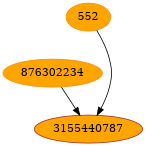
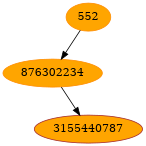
edge "552" -> "3155440787": now "552" -> "876302234"
